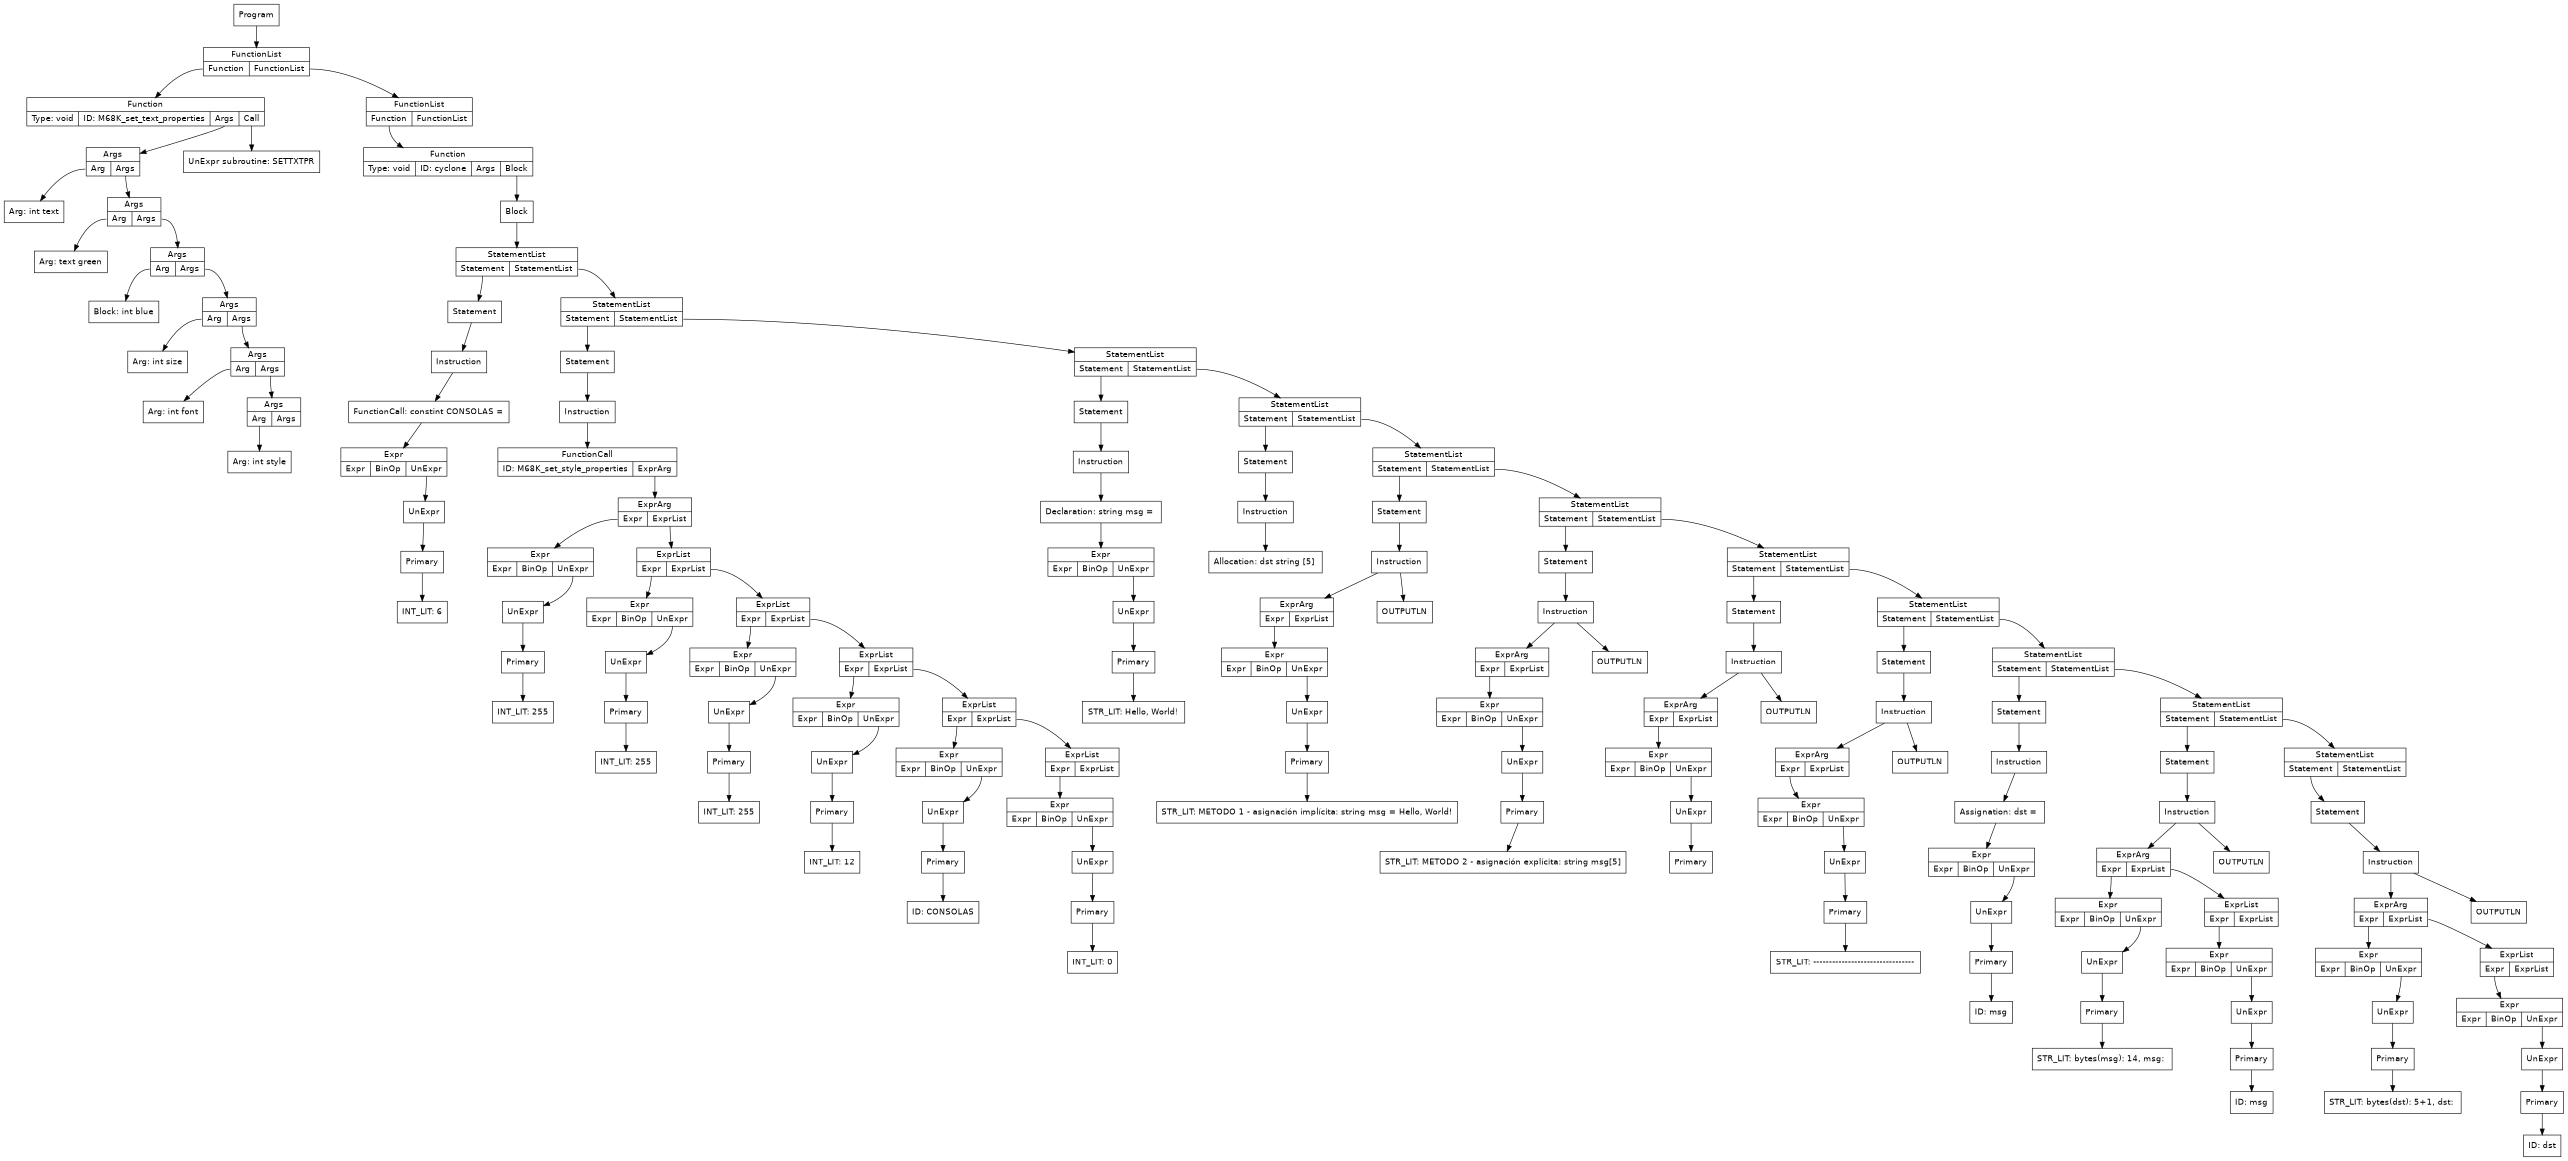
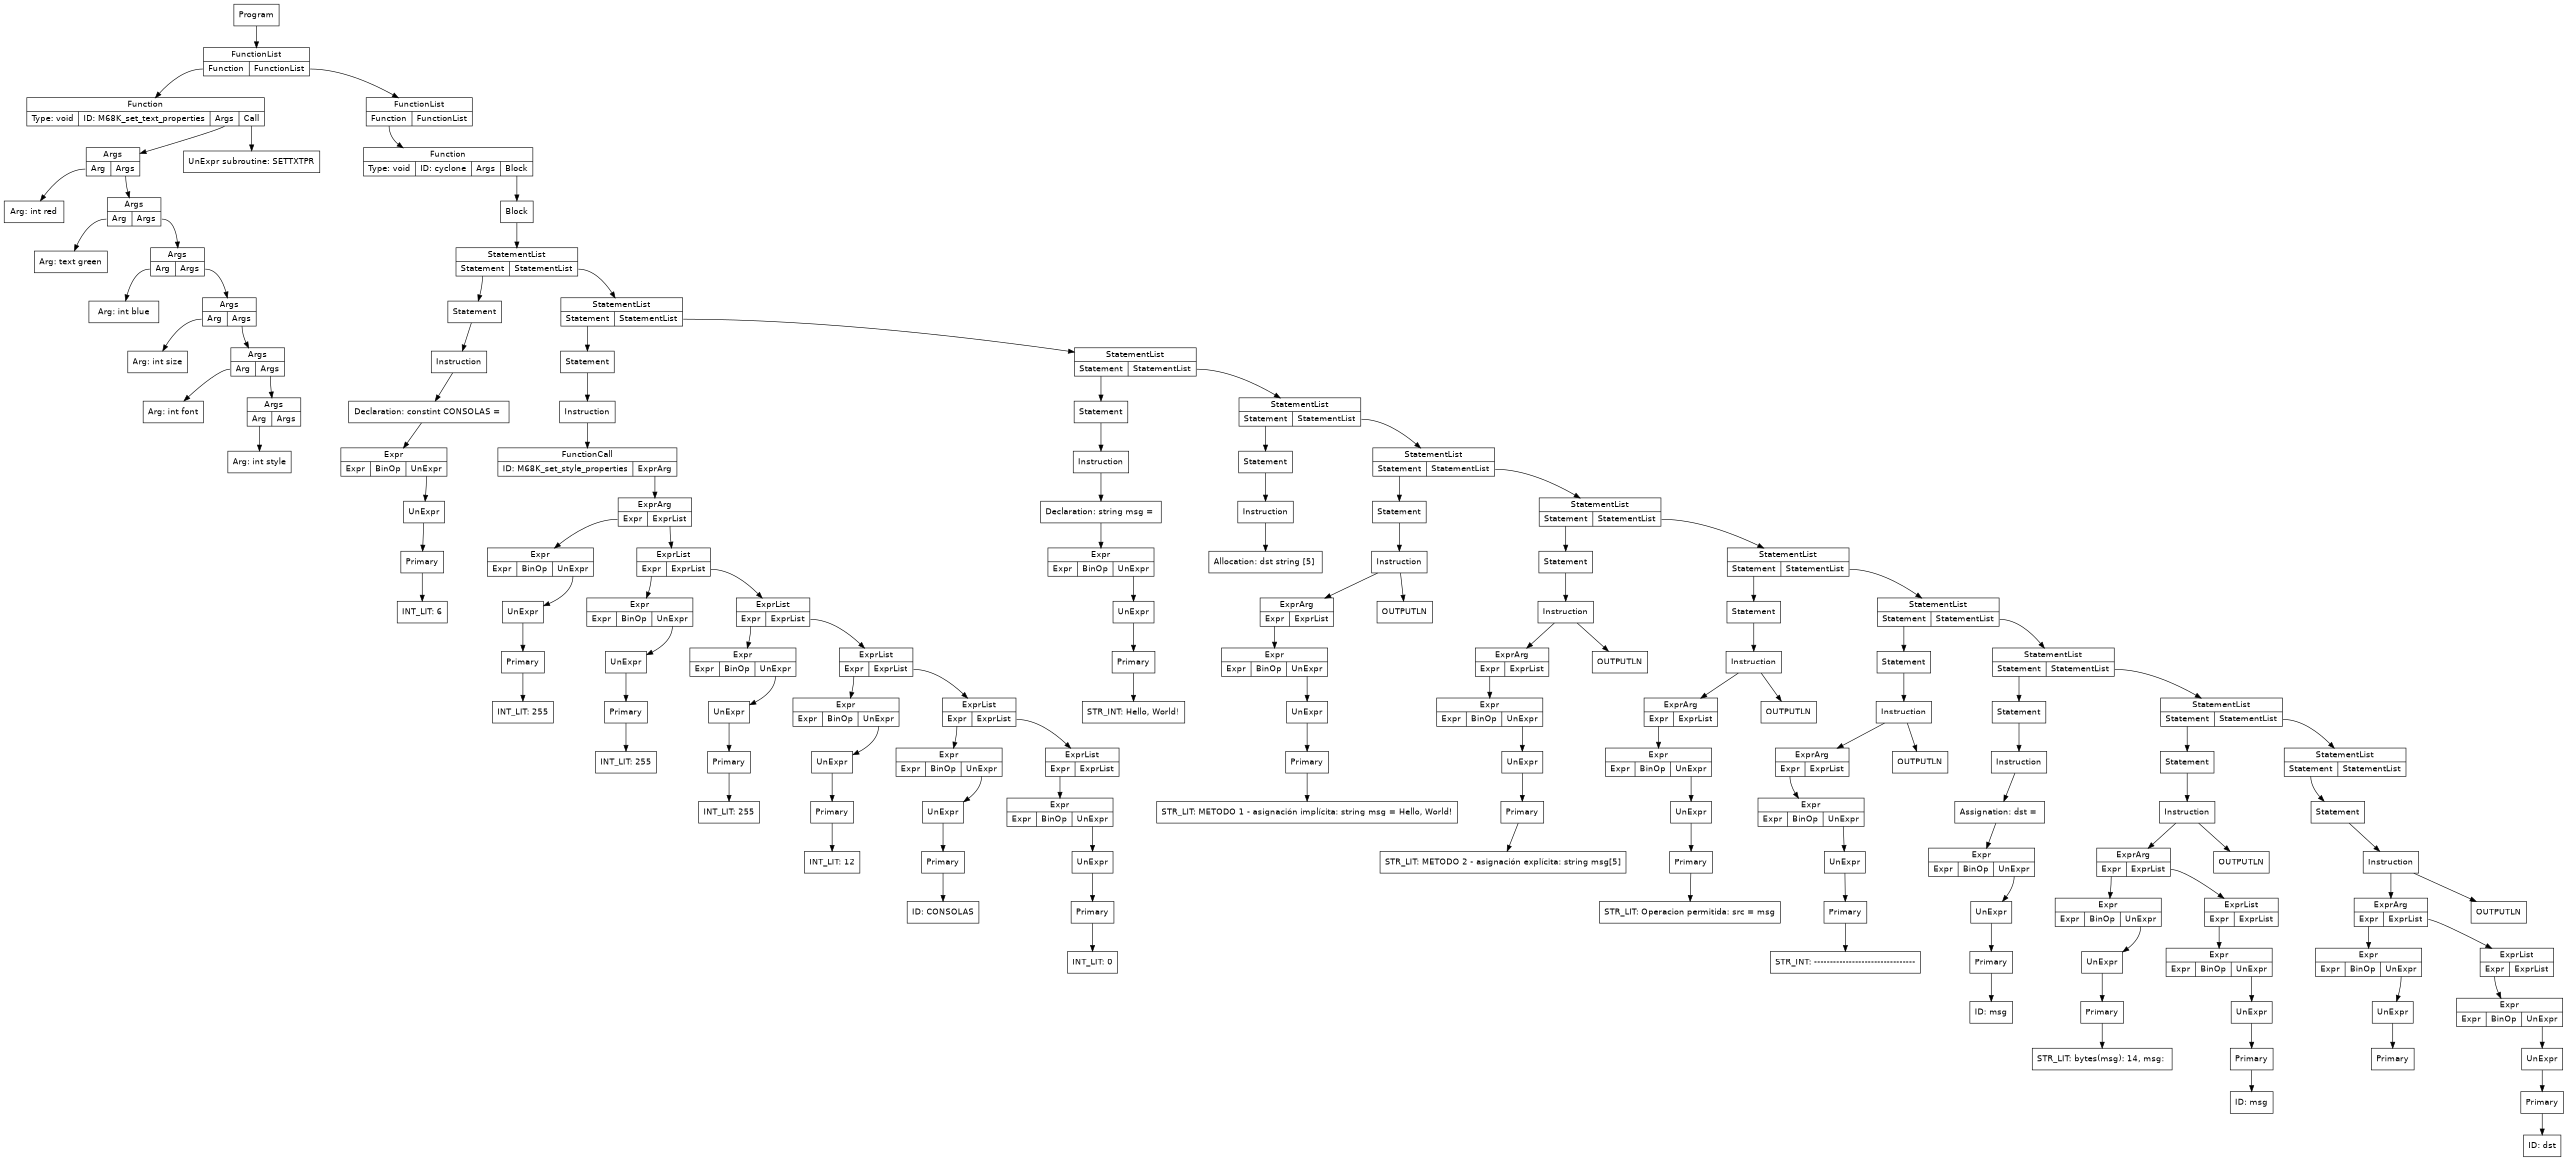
node "Arg: int text": label "Arg: int text" -> "Arg: int red"
node "Block: int blue": label "Block: int blue" -> "Arg: int blue"
node "FunctionCall: constint CONSOLAS =": label "FunctionCall: constint CONSOLAS =" -> "Declaration: constint CONSOLAS ="
node "STR_LIT: Hello, World!": label "STR_LIT: Hello, World!" -> "STR_INT: Hello, World!"
node "STR_LIT: Operacion permitida: src = msg": added
node "STR_LIT: --------------------------------": label "STR_LIT: --------------------------------" -> "STR_INT: --------------------------------"
node "STR_LIT: bytes(dst): 5+1, dst:": removed
